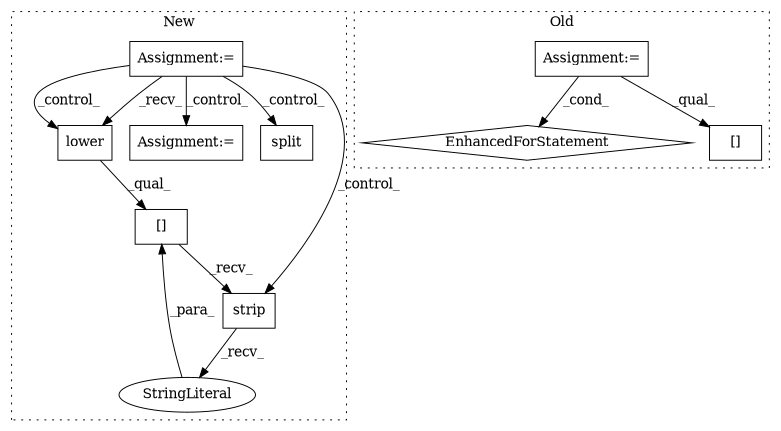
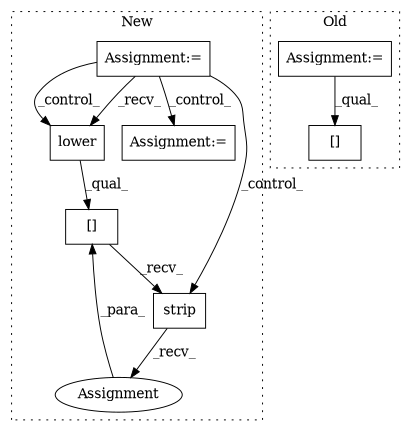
node "split": removed
node "EnhancedForStatement": removed
node "StringLiteral": label "StringLiteral" -> "Assignment"
